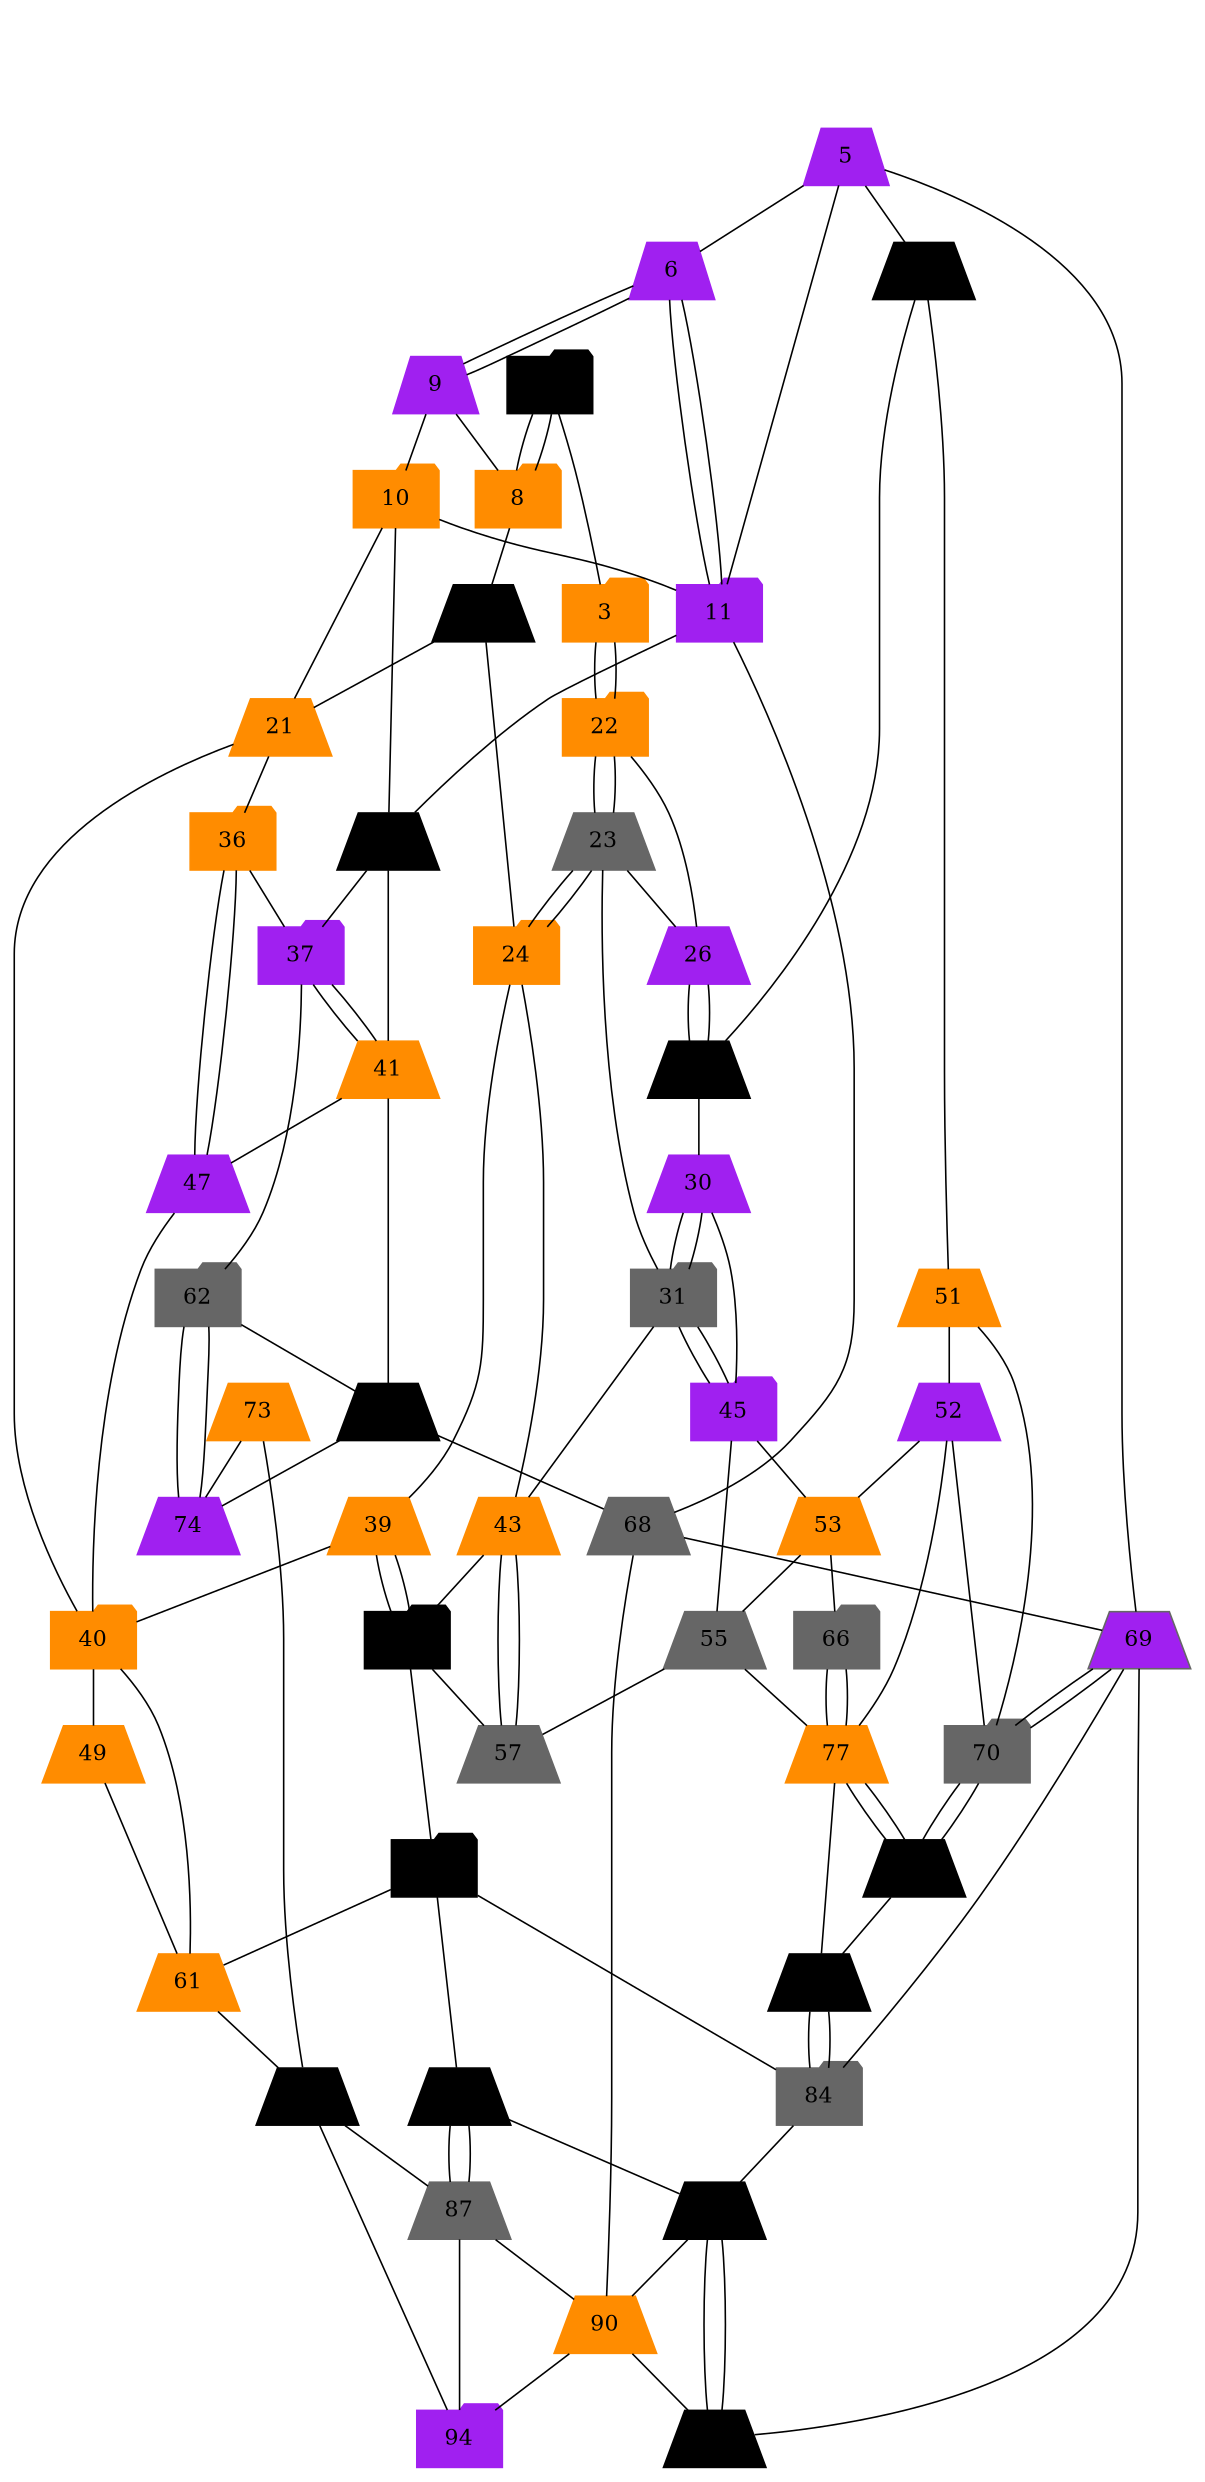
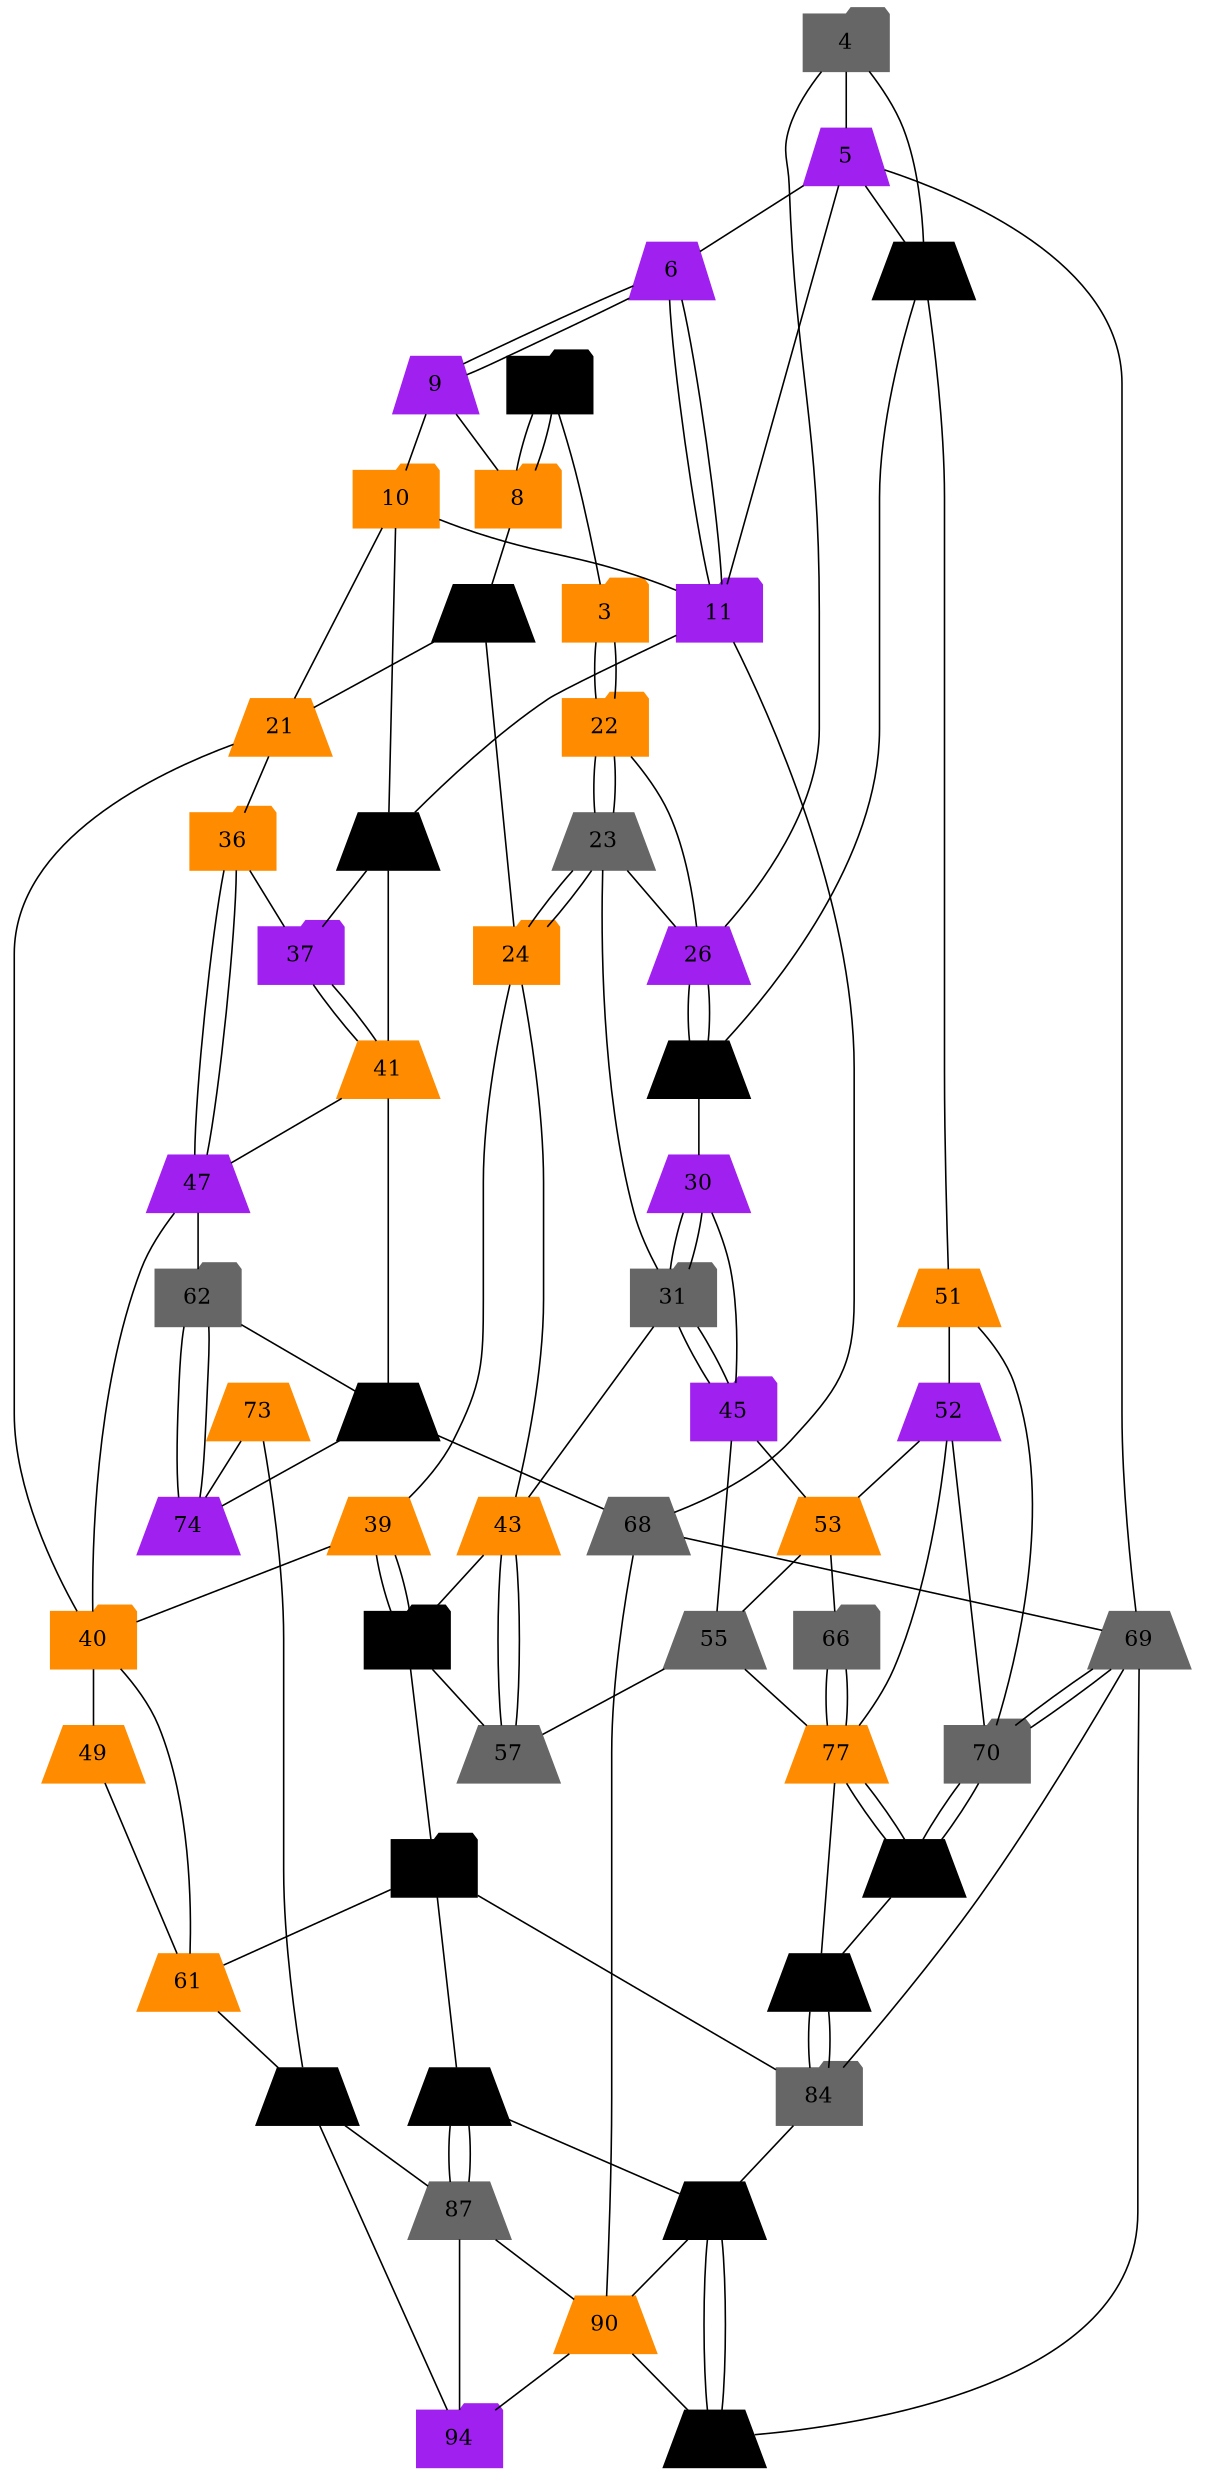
node "4": added
edge "37" -- "62": now "47" -- "62"
node "69": fillcolor purple -> gray40
